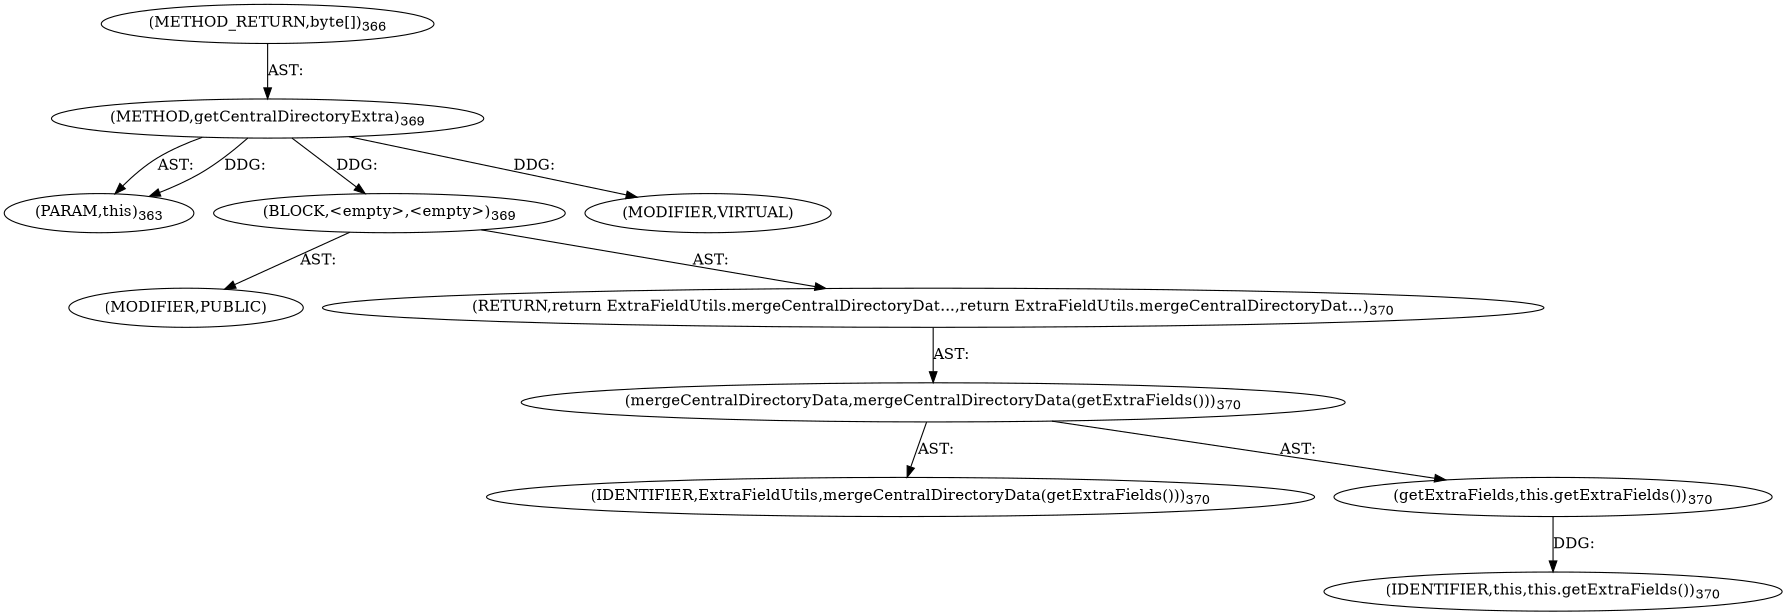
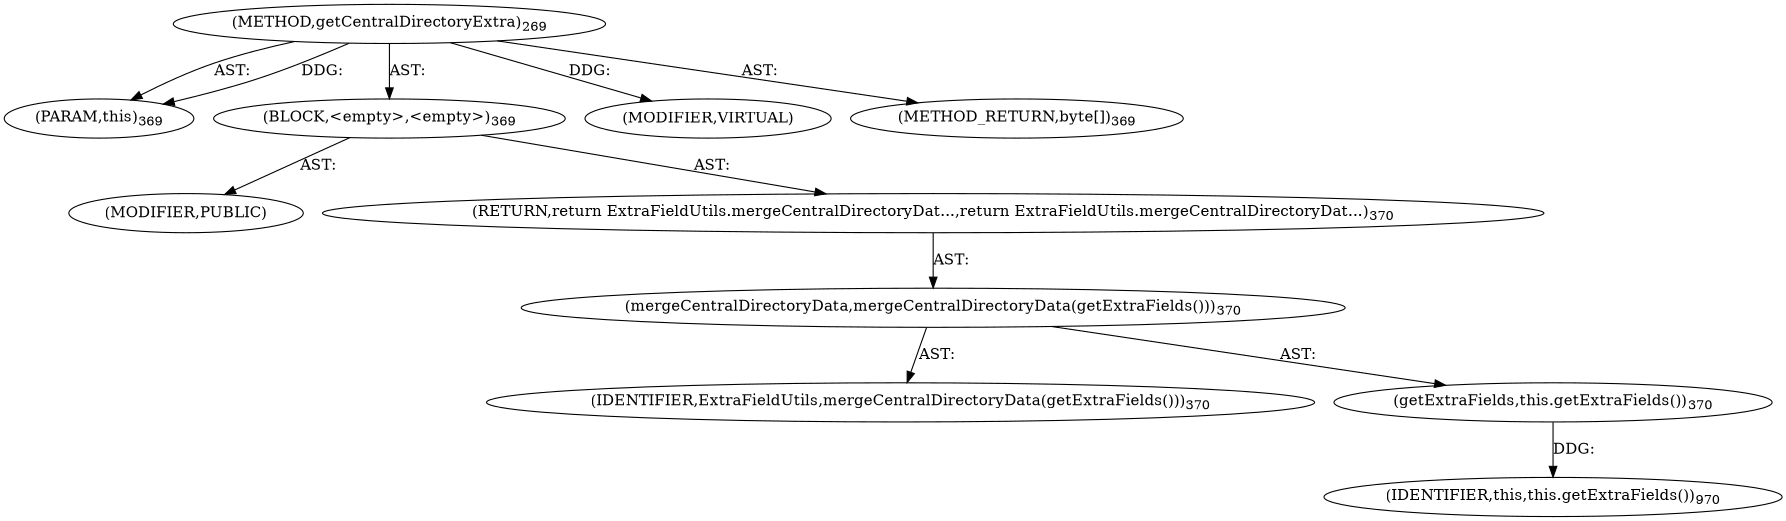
node "(METHOD_RETURN,byte[])": text "366" -> "369"
edge "(METHOD_RETURN,byte[])" -> "(METHOD,getCentralDirectoryExtra)": reversed
node "(METHOD,getCentralDirectoryExtra)": text "369" -> "269"
edge "(METHOD,getCentralDirectoryExtra)" -> "(BLOCK,<empty>,<empty>)": label "DDG: " -> "AST: "
node "(PARAM,this)": text "363" -> "369"
node "(IDENTIFIER,this,this.getExtraFields())": text "370" -> "970"
